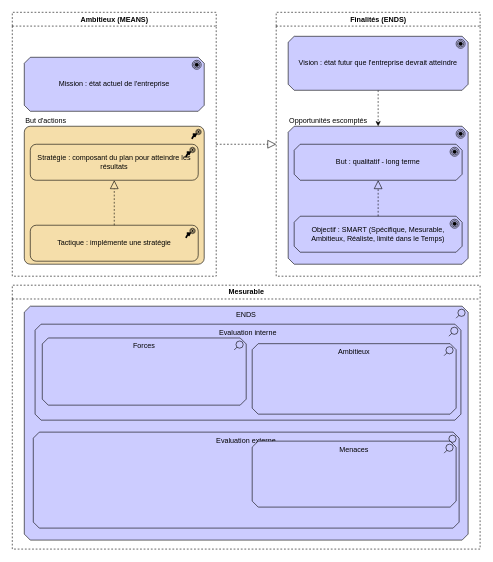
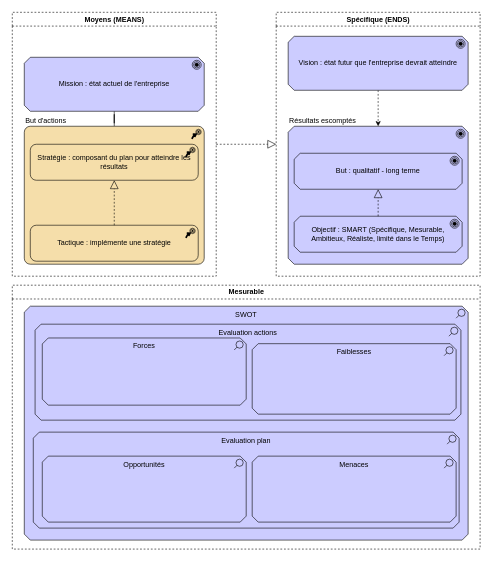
node "Ambitieux (MEANS)": label "Ambitieux (MEANS)" -> "Moyens (MEANS)"
node "Finalités (ENDS)": label "Finalités (ENDS)" -> "Spécifique (ENDS)"
edge "Mission : état actuel de l'entreprise" -- "But d'actions": added
node "Opportunités escomptés": label "Opportunités escomptés" -> "Résultats escomptés"
node "But : qualitatif - long terme": moved (378, 162) -> (378, 171)
node "ENDS": label "ENDS" -> "SWOT"
node "Evaluation interne": label "Evaluation interne" -> "Evaluation actions"
node "Ambitieux": label "Ambitieux" -> "Faiblesses"
node "Evaluation externe": label "Evaluation externe" -> "Evaluation plan"
node "Menaces": moved (354, 474) -> (354, 489)
node "Opportunités": added
